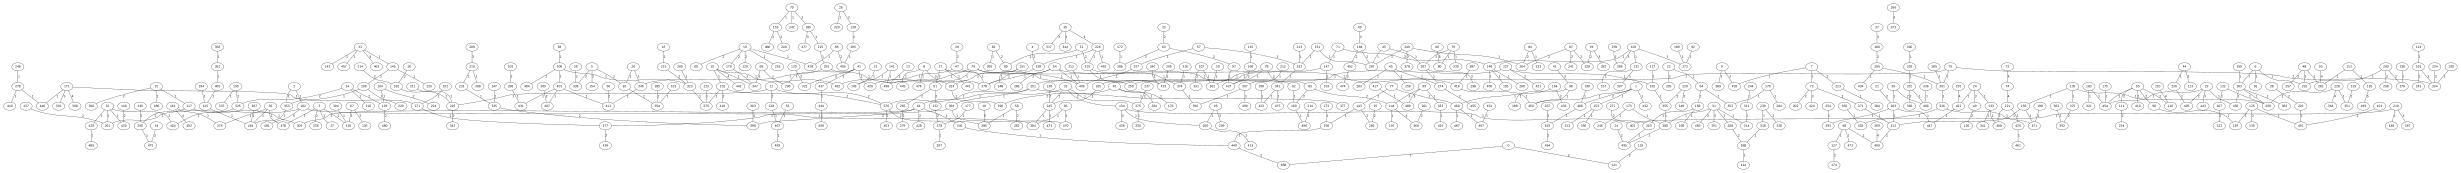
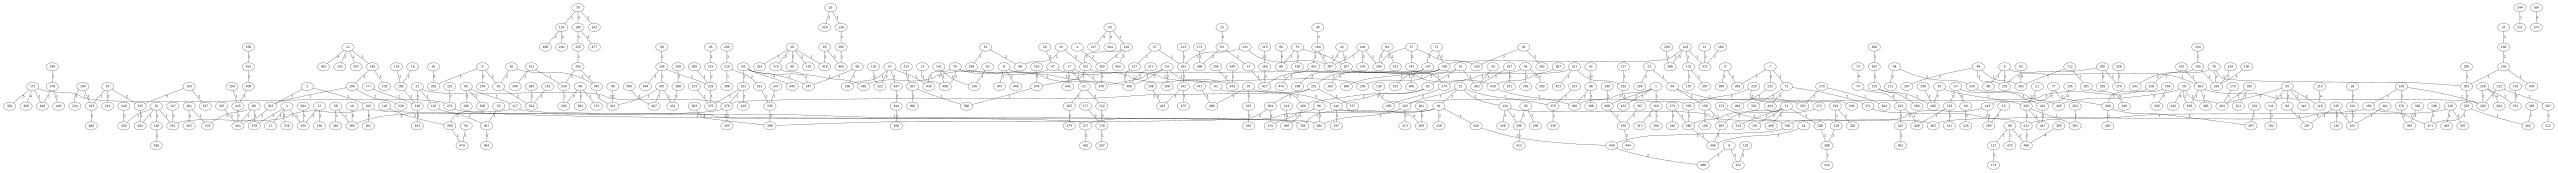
edge "311" -- "314": removed, label "1"
